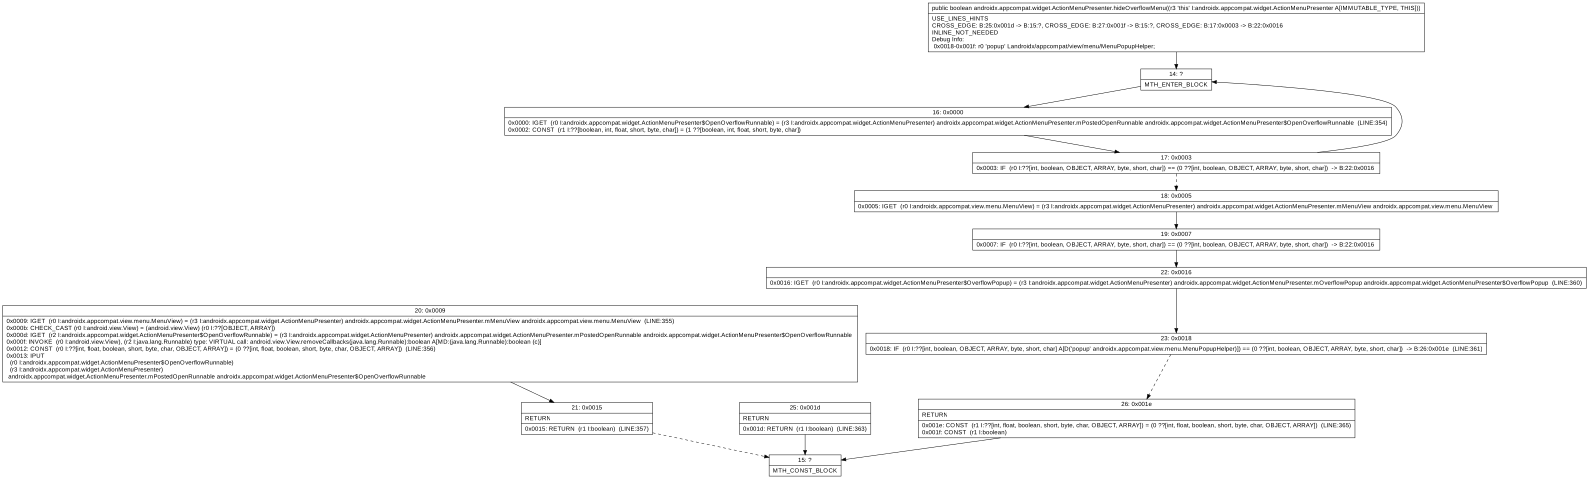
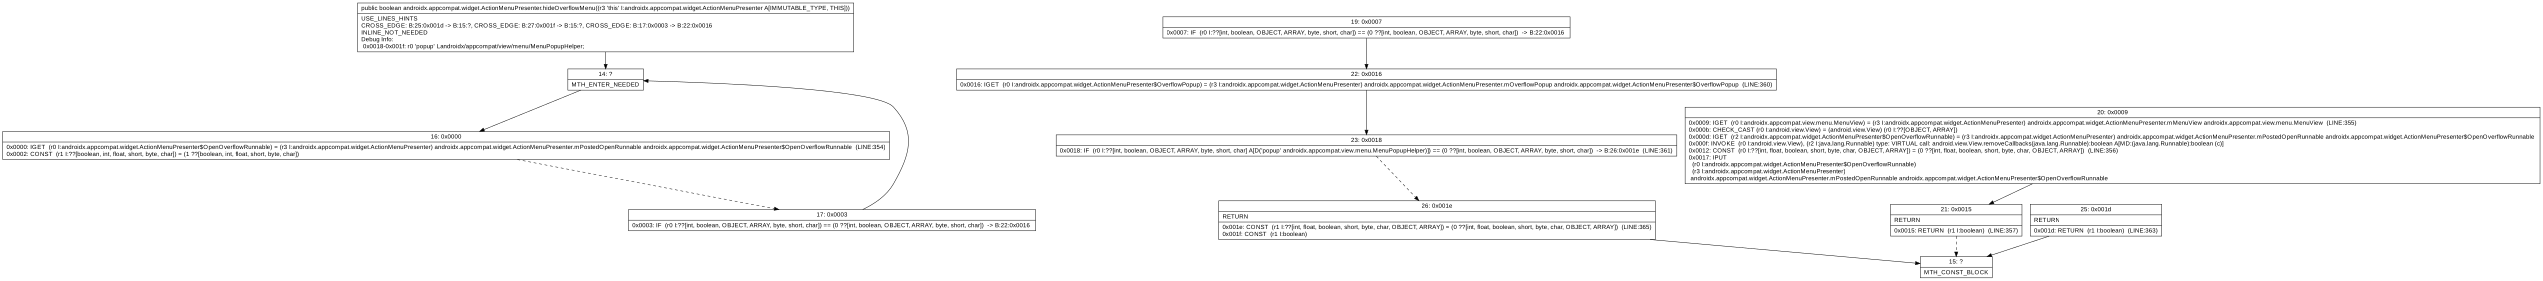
node "14: ?": text "MTH_ENTER_BLOCK" -> "MTH_ENTER_NEEDED"
edge "16: 0x0000" -> "17: 0x0003": style solid -> dashed
node "18: 0x0005": removed
node "20: 0x0009": text "0x0013: IPUT" -> "0x0017: IPUT"
